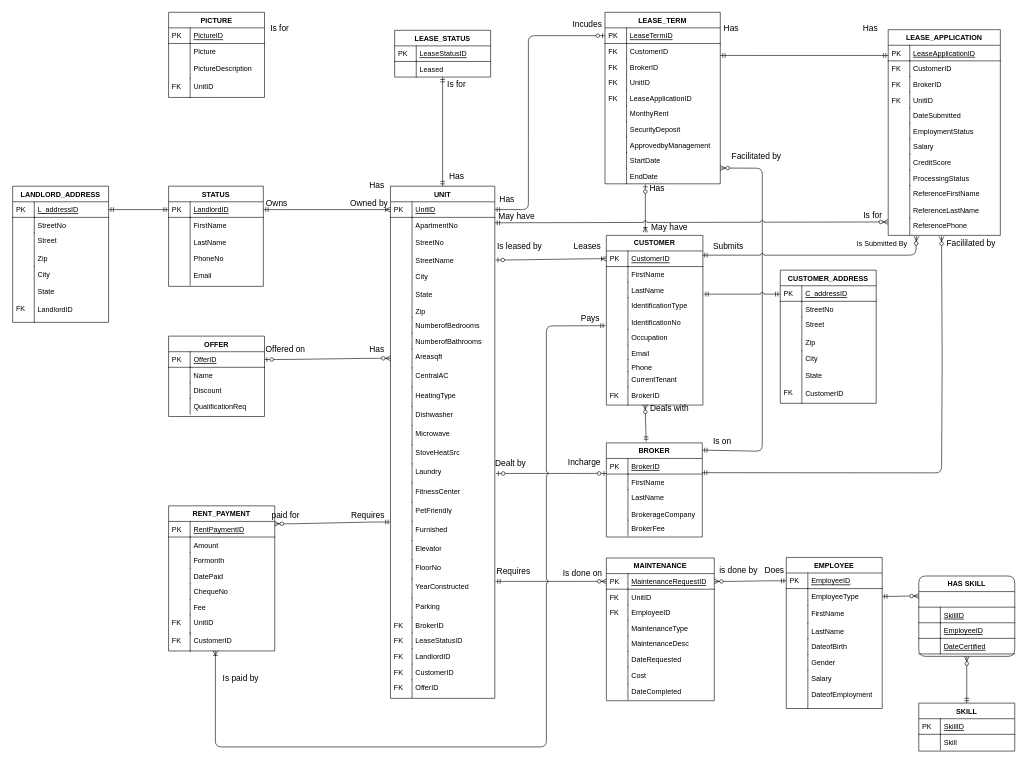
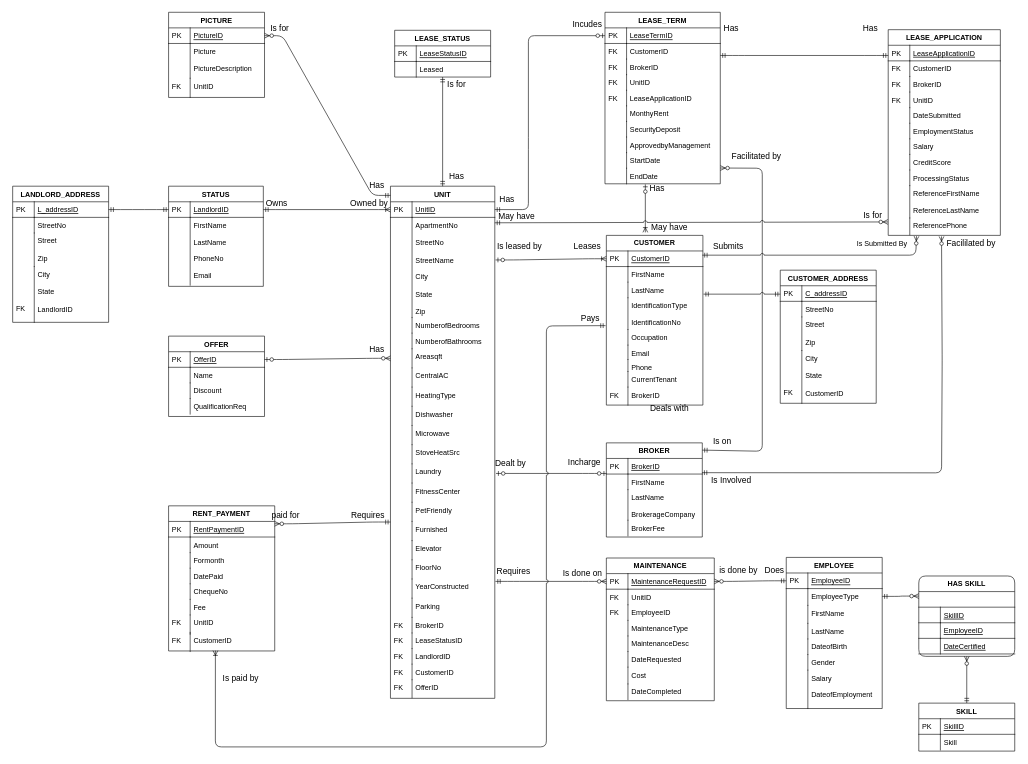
edge "PictureID" -- "UNIT": added
node "Offered on": removed
edge "Deals with" -- "BROKER": removed
node "Is Involved": added
